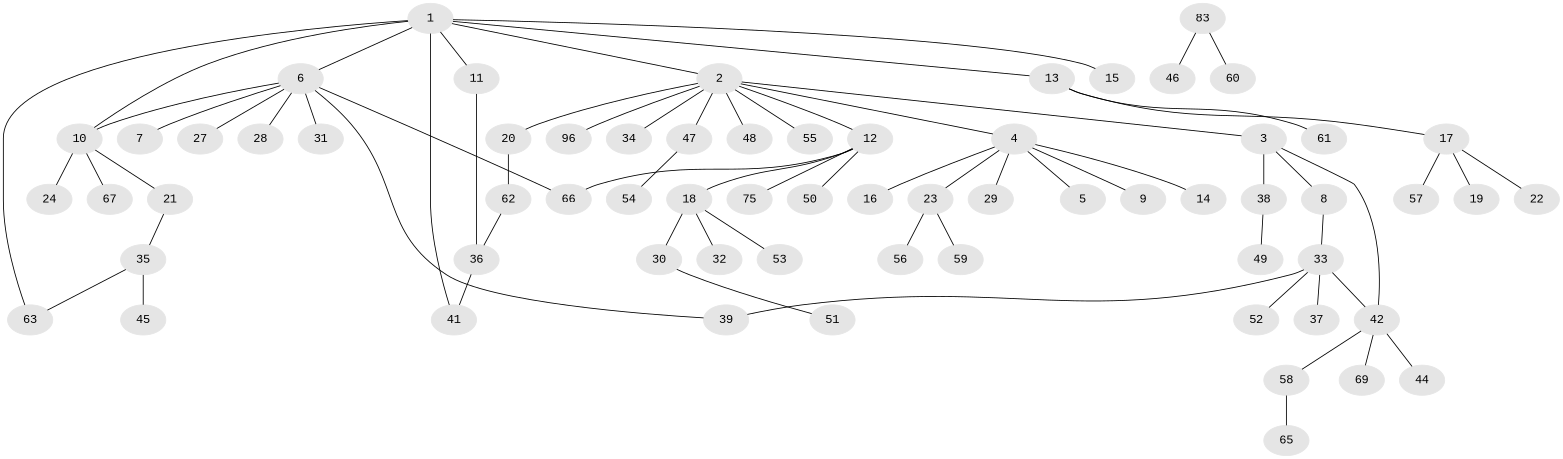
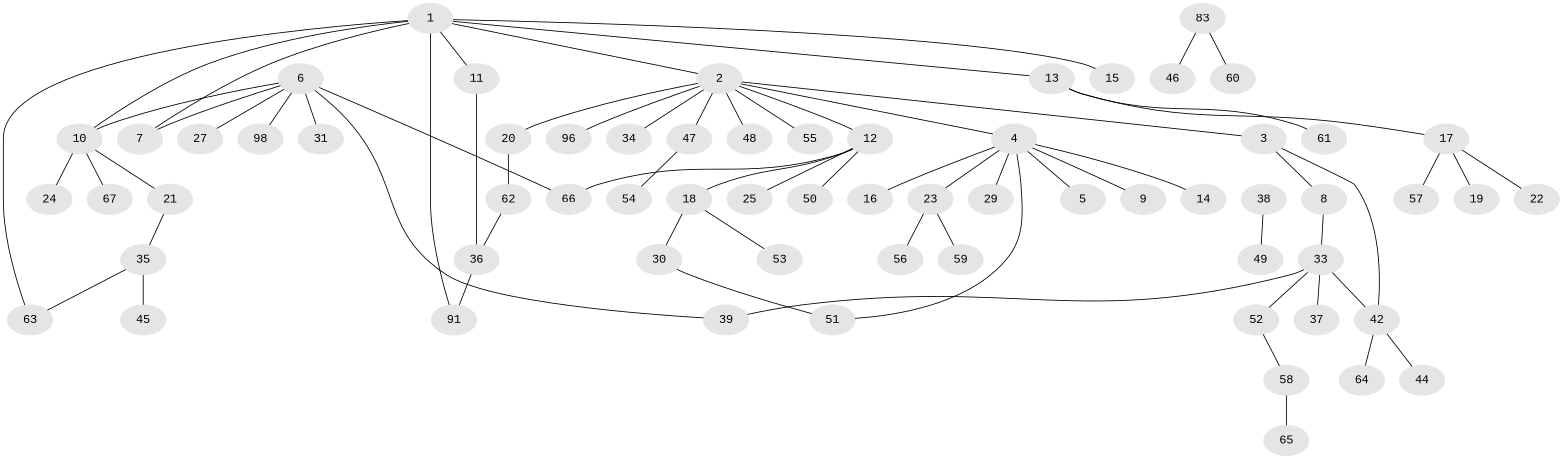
edge "1" -- "6": now "1" -- "7"
node "28": label "28" -> "98"
edge "3" -- "38": removed
node "75": label "75" -> "25"
node "32": removed
edge "4" -- "51": added
node "41": label "41" -> "91"
edge "42" -- "58": now "52" -- "58"
node "69": label "69" -> "64"
